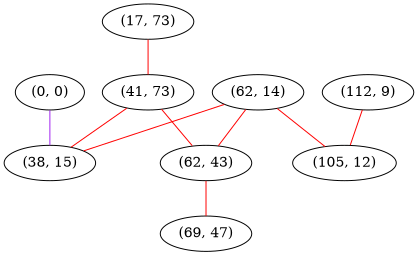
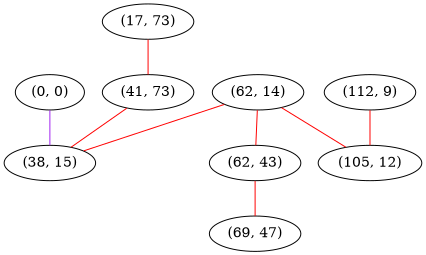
edge "(41, 73)" -- "(62, 43)": removed
